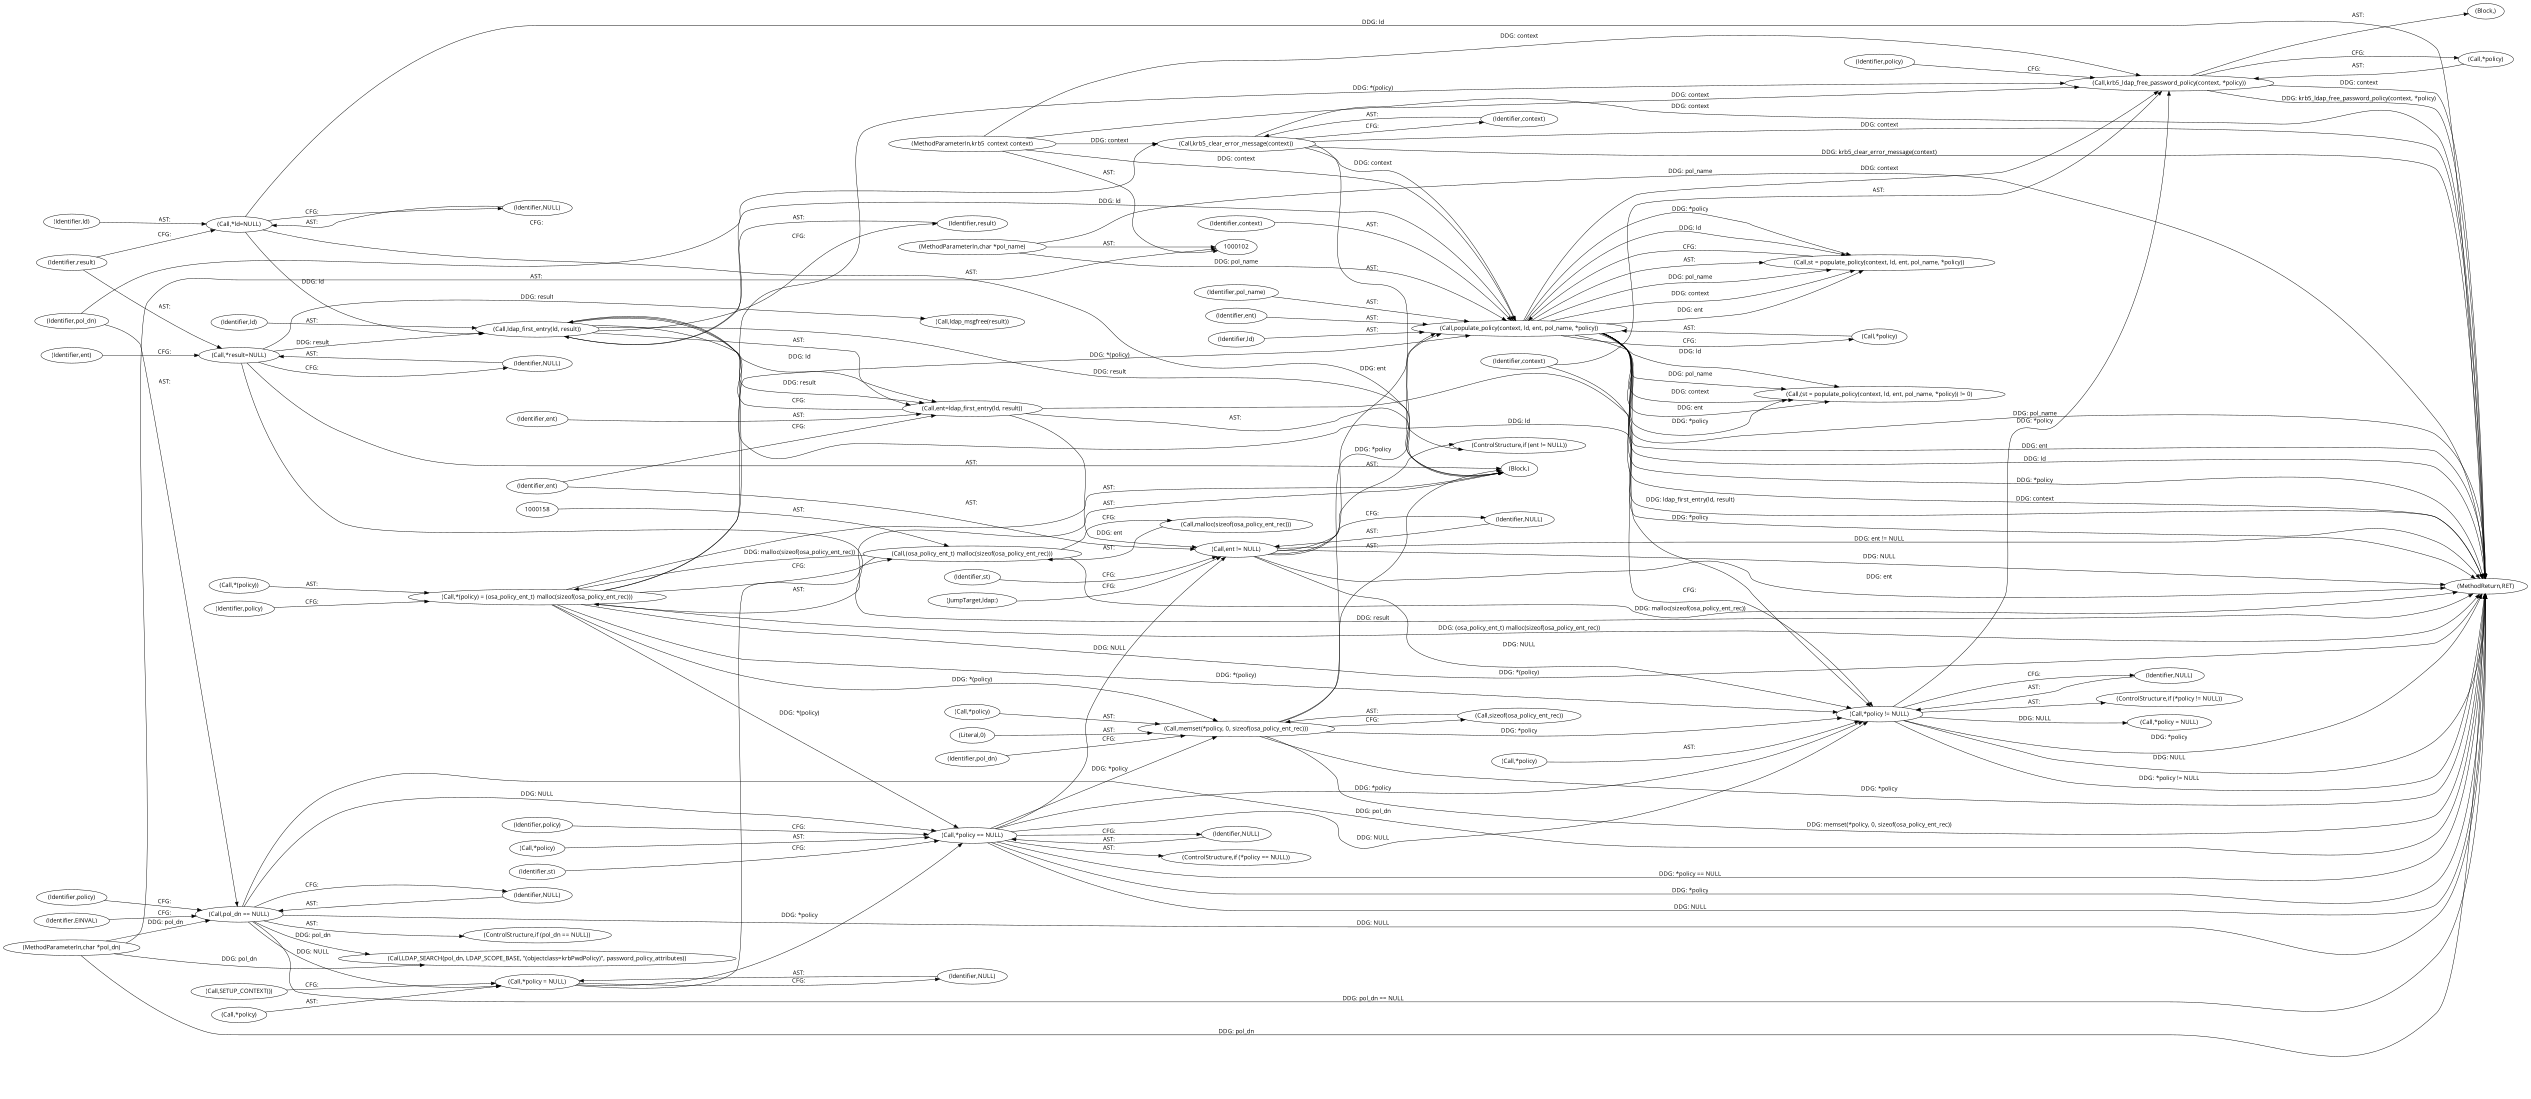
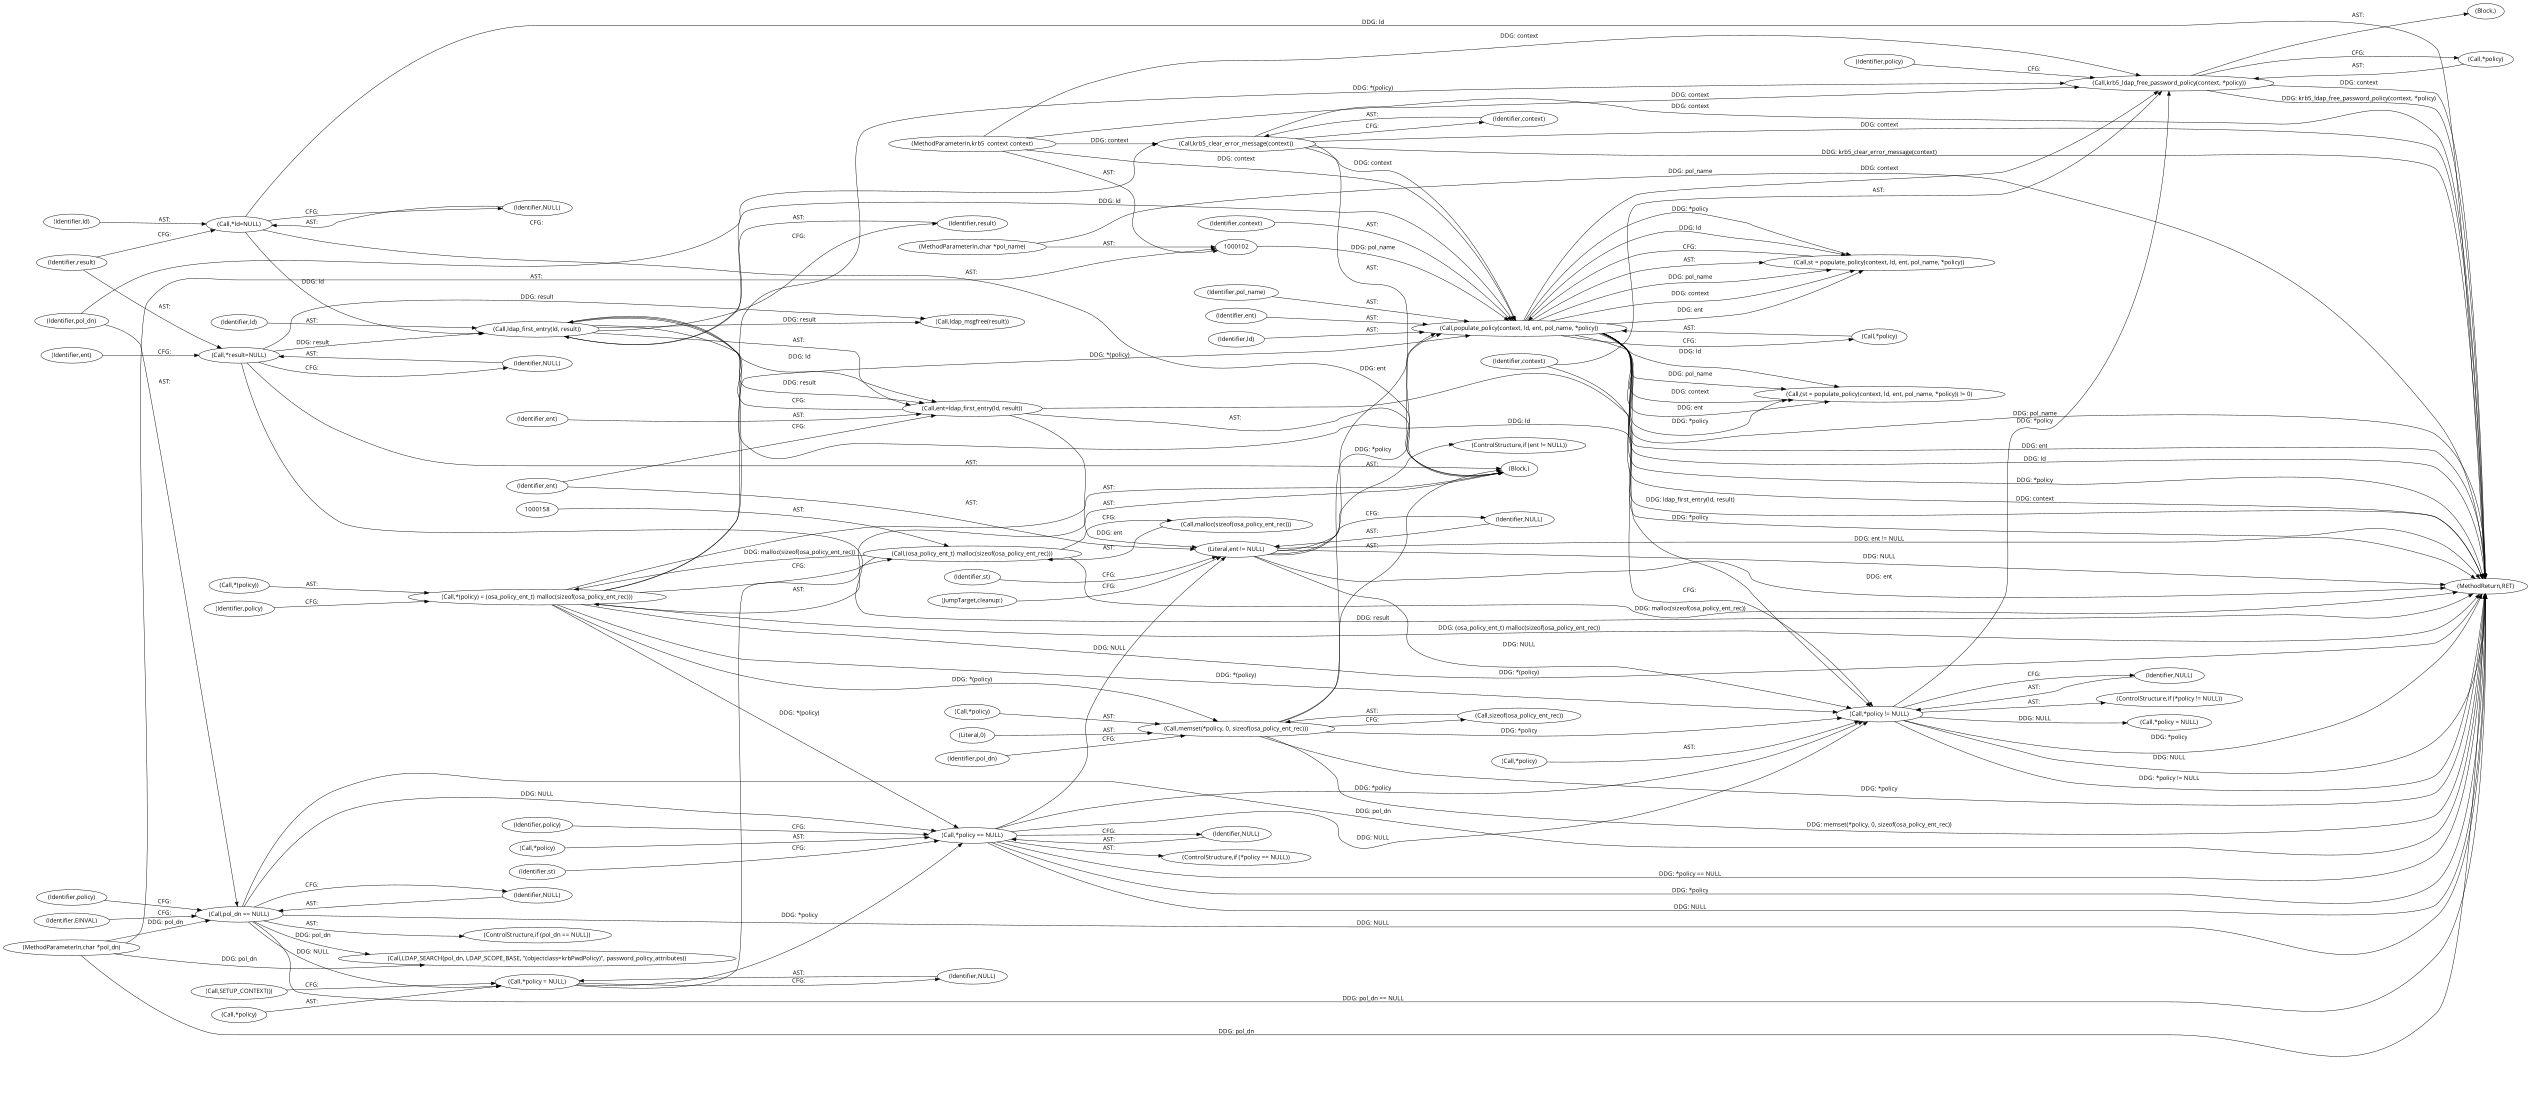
edge "(MethodParameterIn,char *pol_name)" -> "(Call,populate_policy(context, ld, ent, pol_name, *policy))": now "1000102" -> "(Call,populate_policy(context, ld, ent, pol_name, *policy))"
edge "(Call,ldap_first_entry(ld, result))" -> "(ControlStructure,if (ent != NULL))": now "(Call,ldap_first_entry(ld, result))" -> "(Call,ldap_msgfree(result))"
node "(Call,ent != NULL)": label "(Call,ent != NULL)" -> "(Literal,ent != NULL)"
node "(JumpTarget,ldap:)": label "(JumpTarget,ldap:)" -> "(JumpTarget,cleanup:)"
edge "(Call,*policy == NULL)" -> "(Call,memset(*policy, 0, sizeof(osa_policy_ent_rec)))": removed, label "DDG: *policy"
